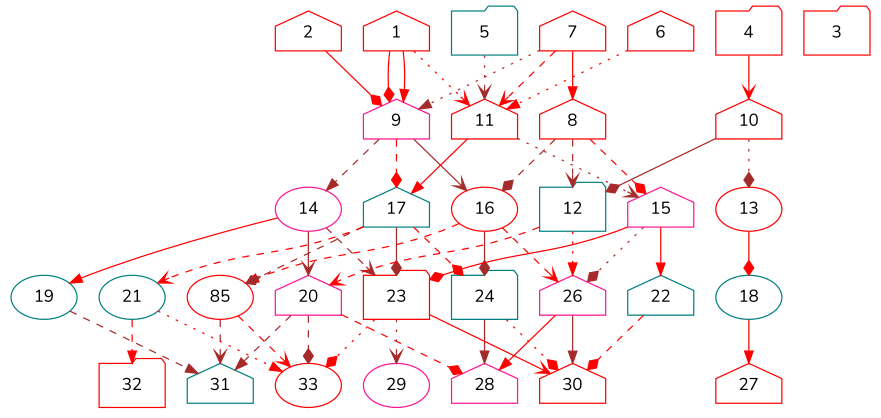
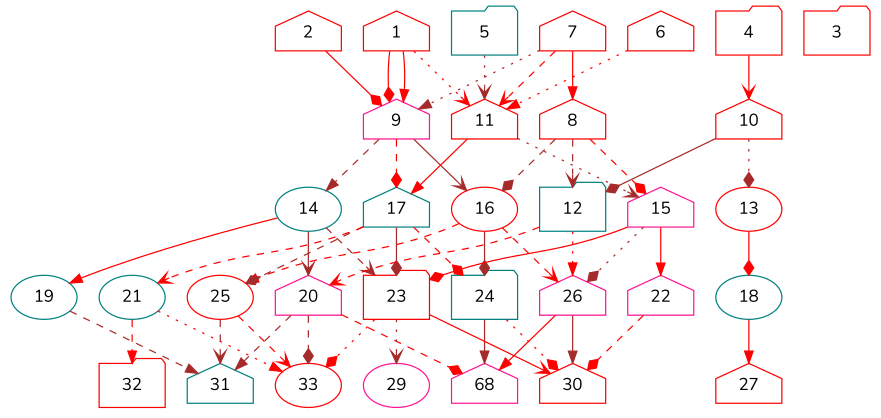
node "14": color deeppink -> teal
node "85": label "85" -> "25"
node "22": color teal -> deeppink
node "28": label "28" -> "68"
